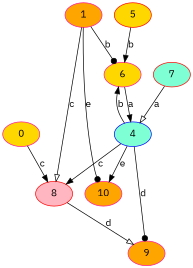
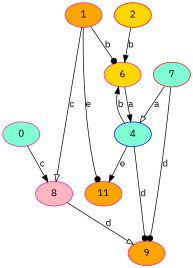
node "5": label "5" -> "2"
node "0": fillcolor gold -> aquamarine
edge "4" -> "8": removed, label "c"
edge "7" -> "9": added, label "d"
node "8": color red -> deeppink
node "10": label "10" -> "11"
